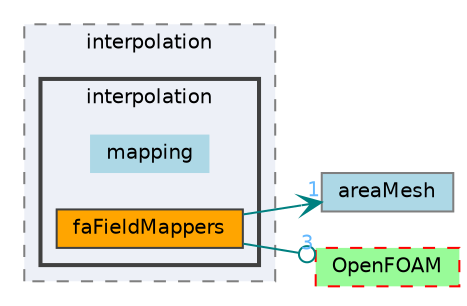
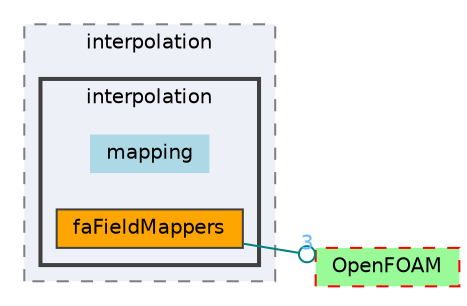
node "areaMesh": removed
